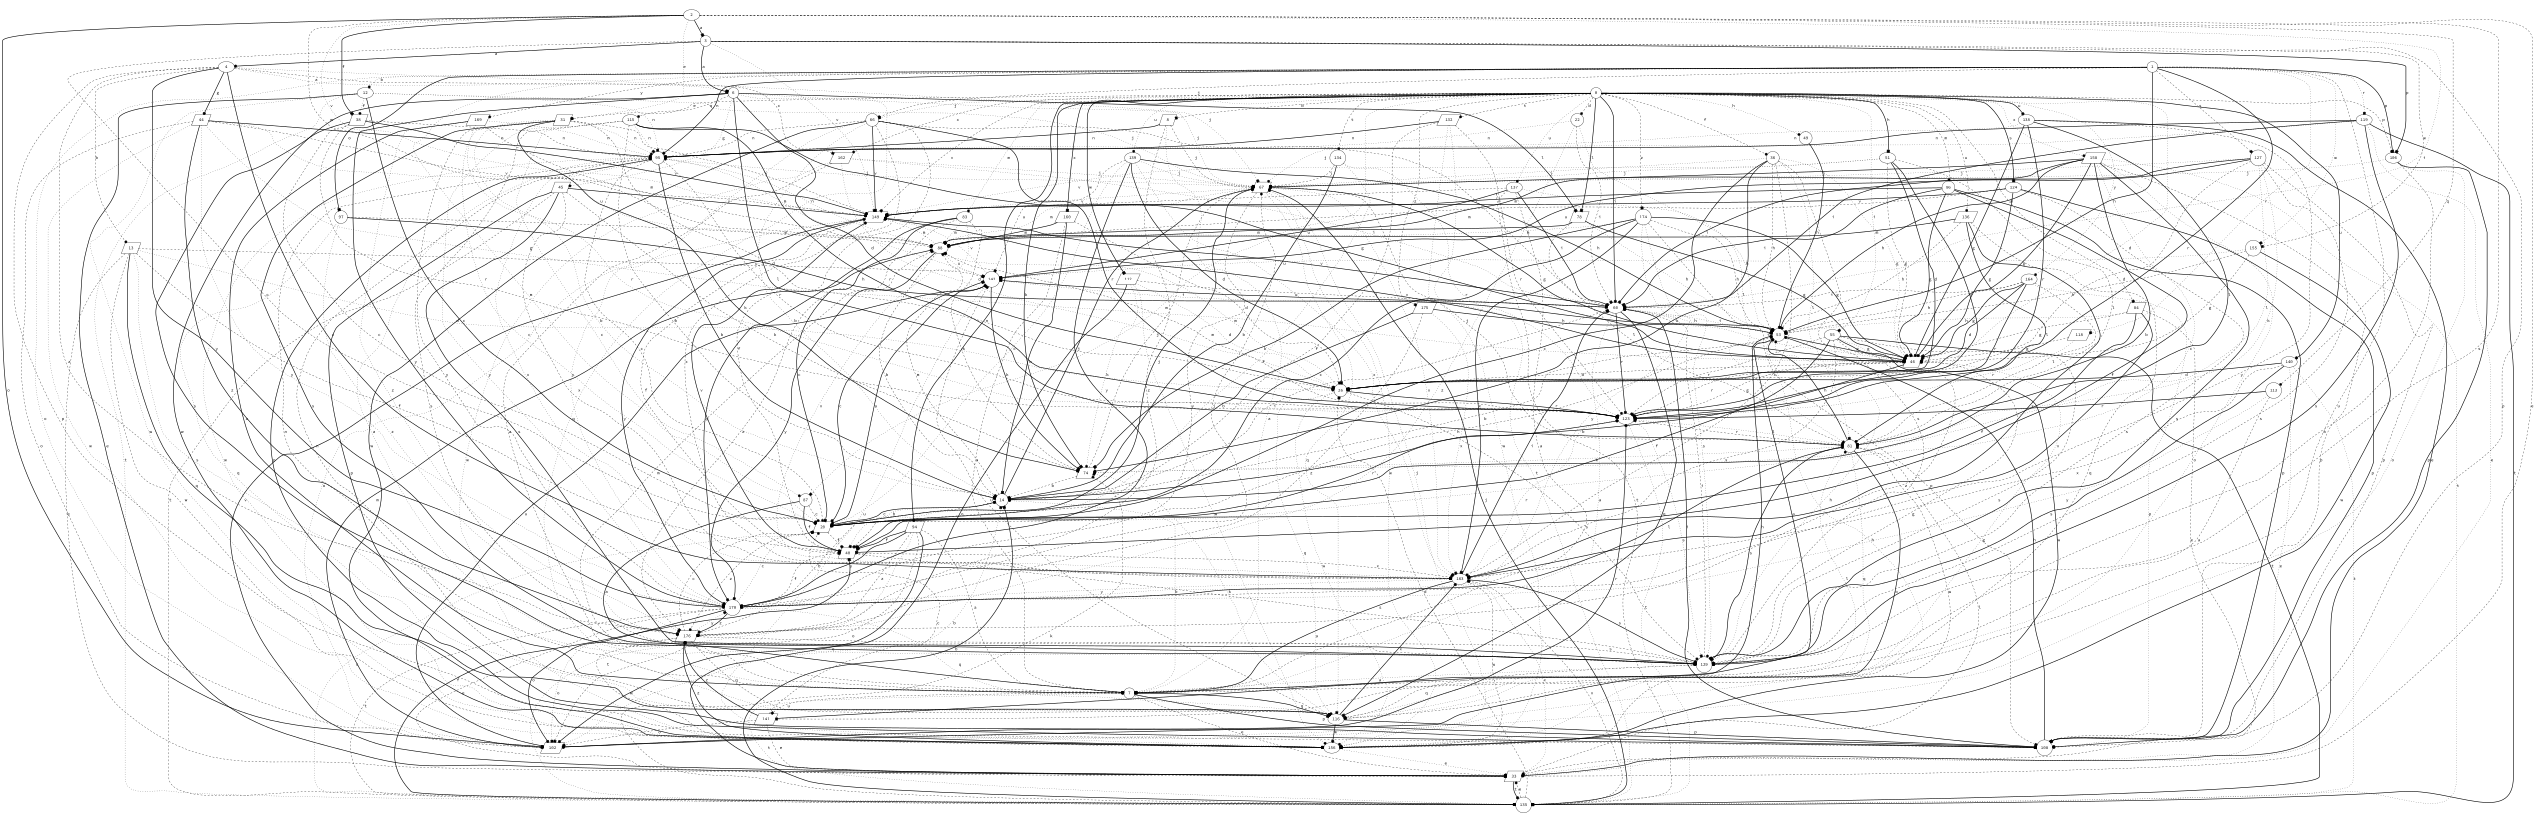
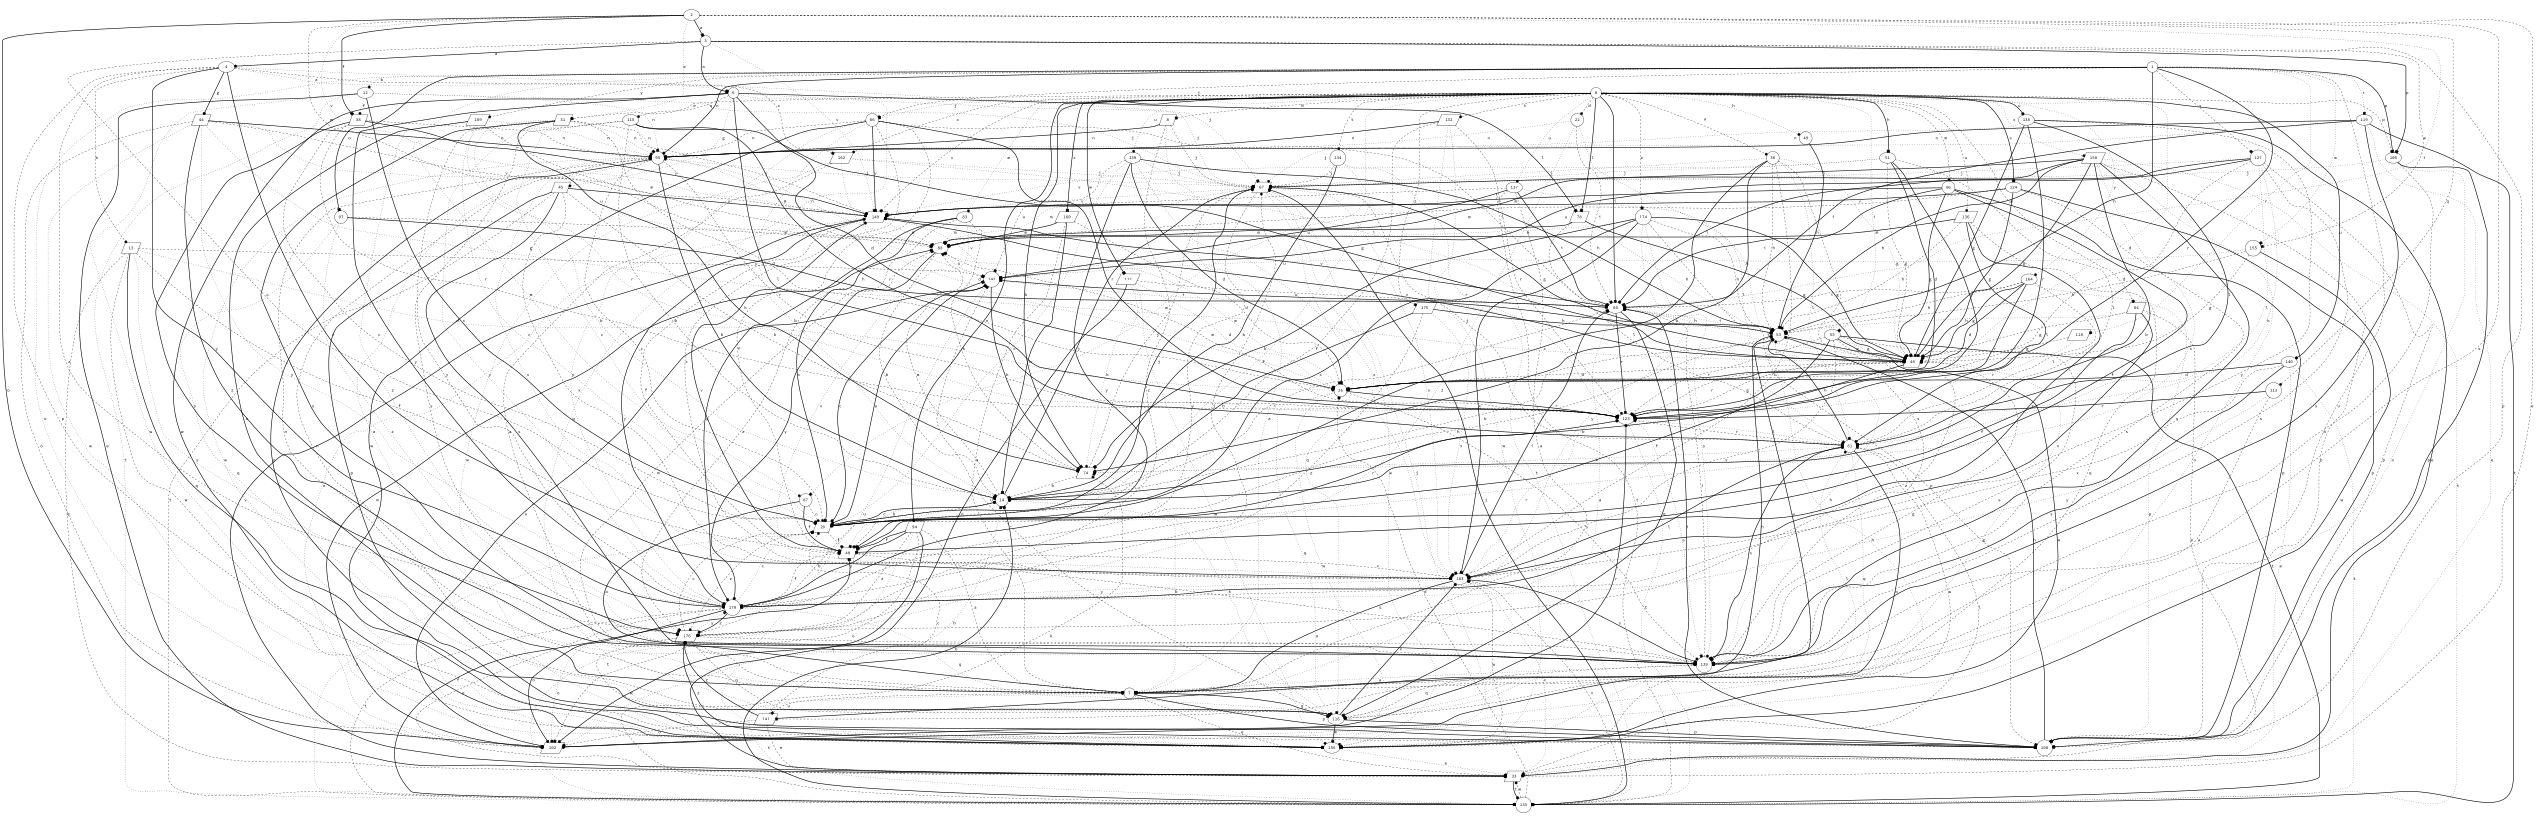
edge "88" -> "149": reversed
